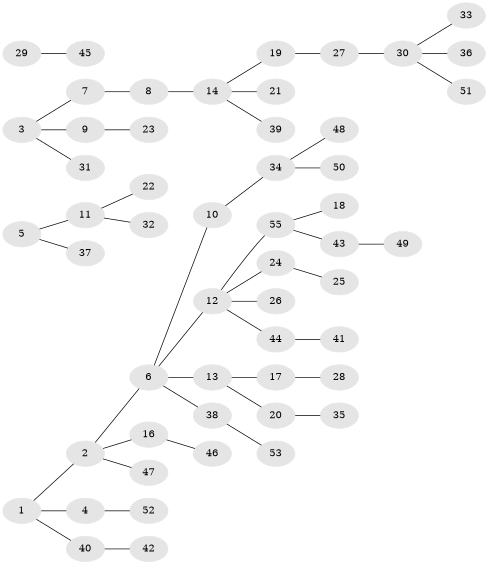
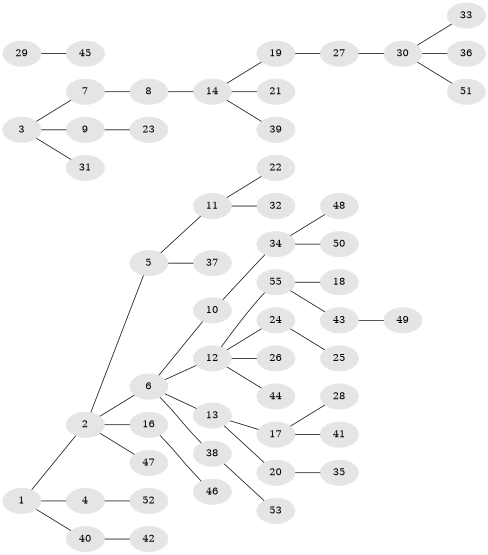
edge "44" -- "41": now "17" -- "41"
edge "5" -- "2": added
